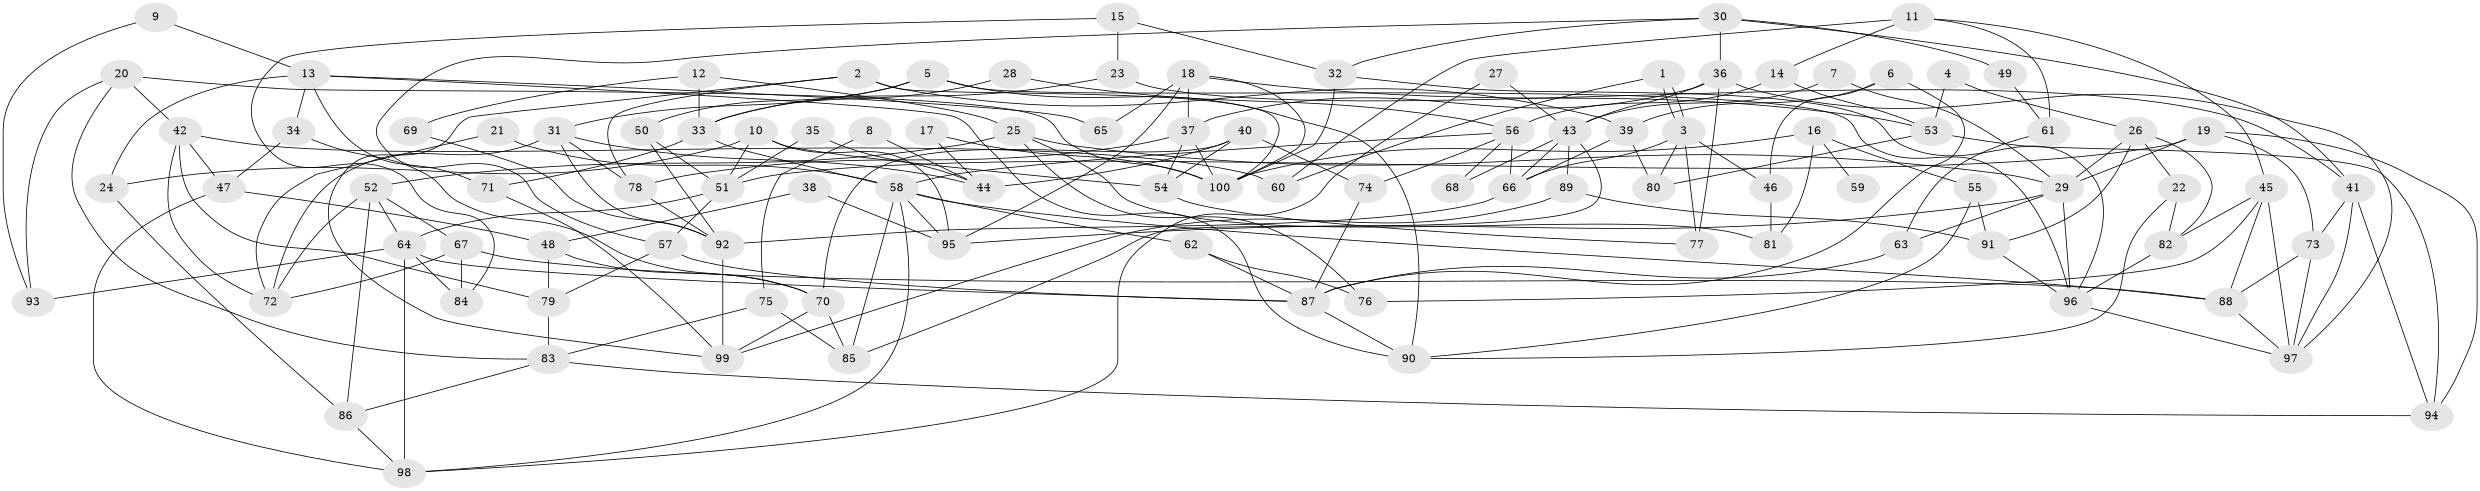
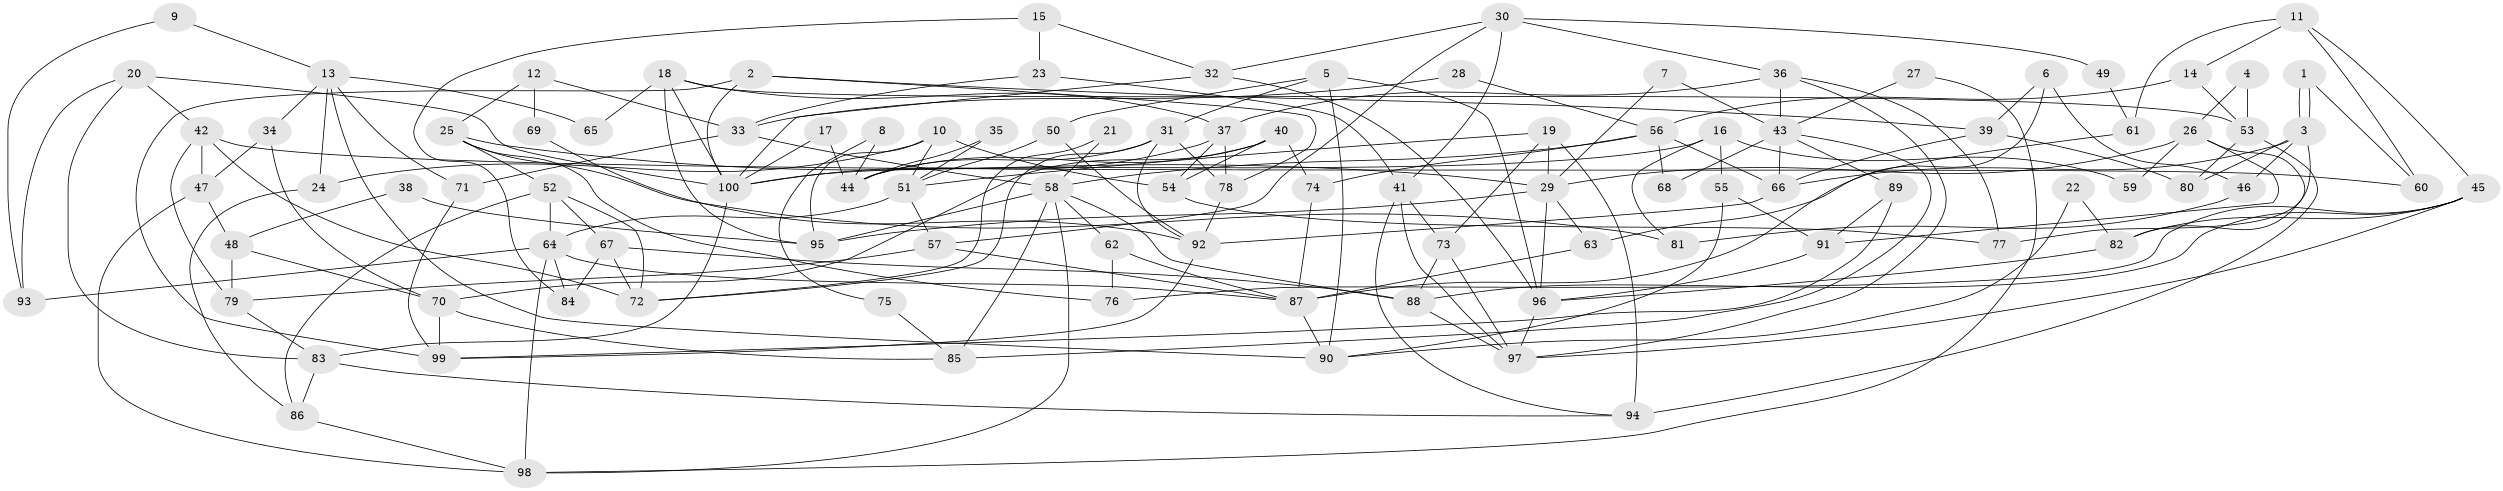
edge "26" -- "22": now "26" -- "59"
edge "75" -- "83": now "100" -- "83"
